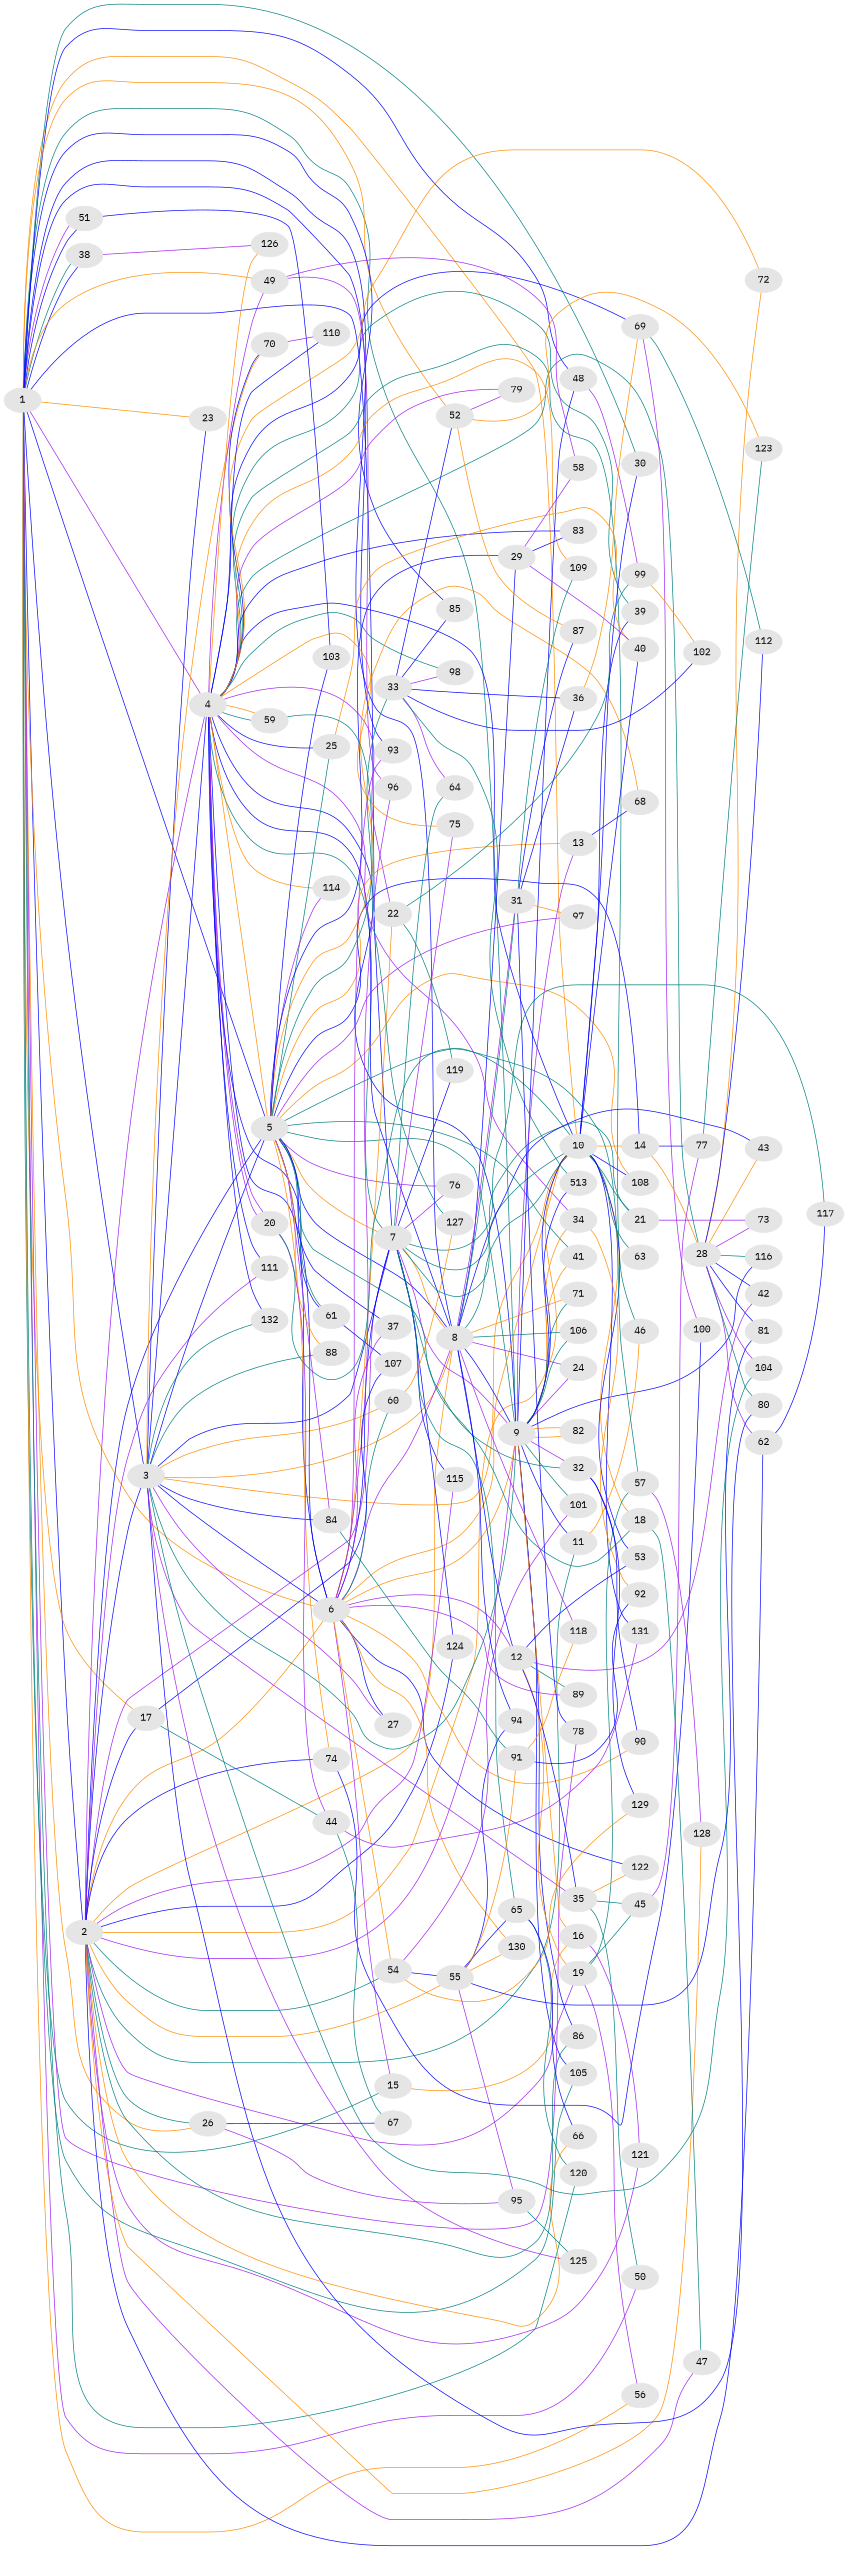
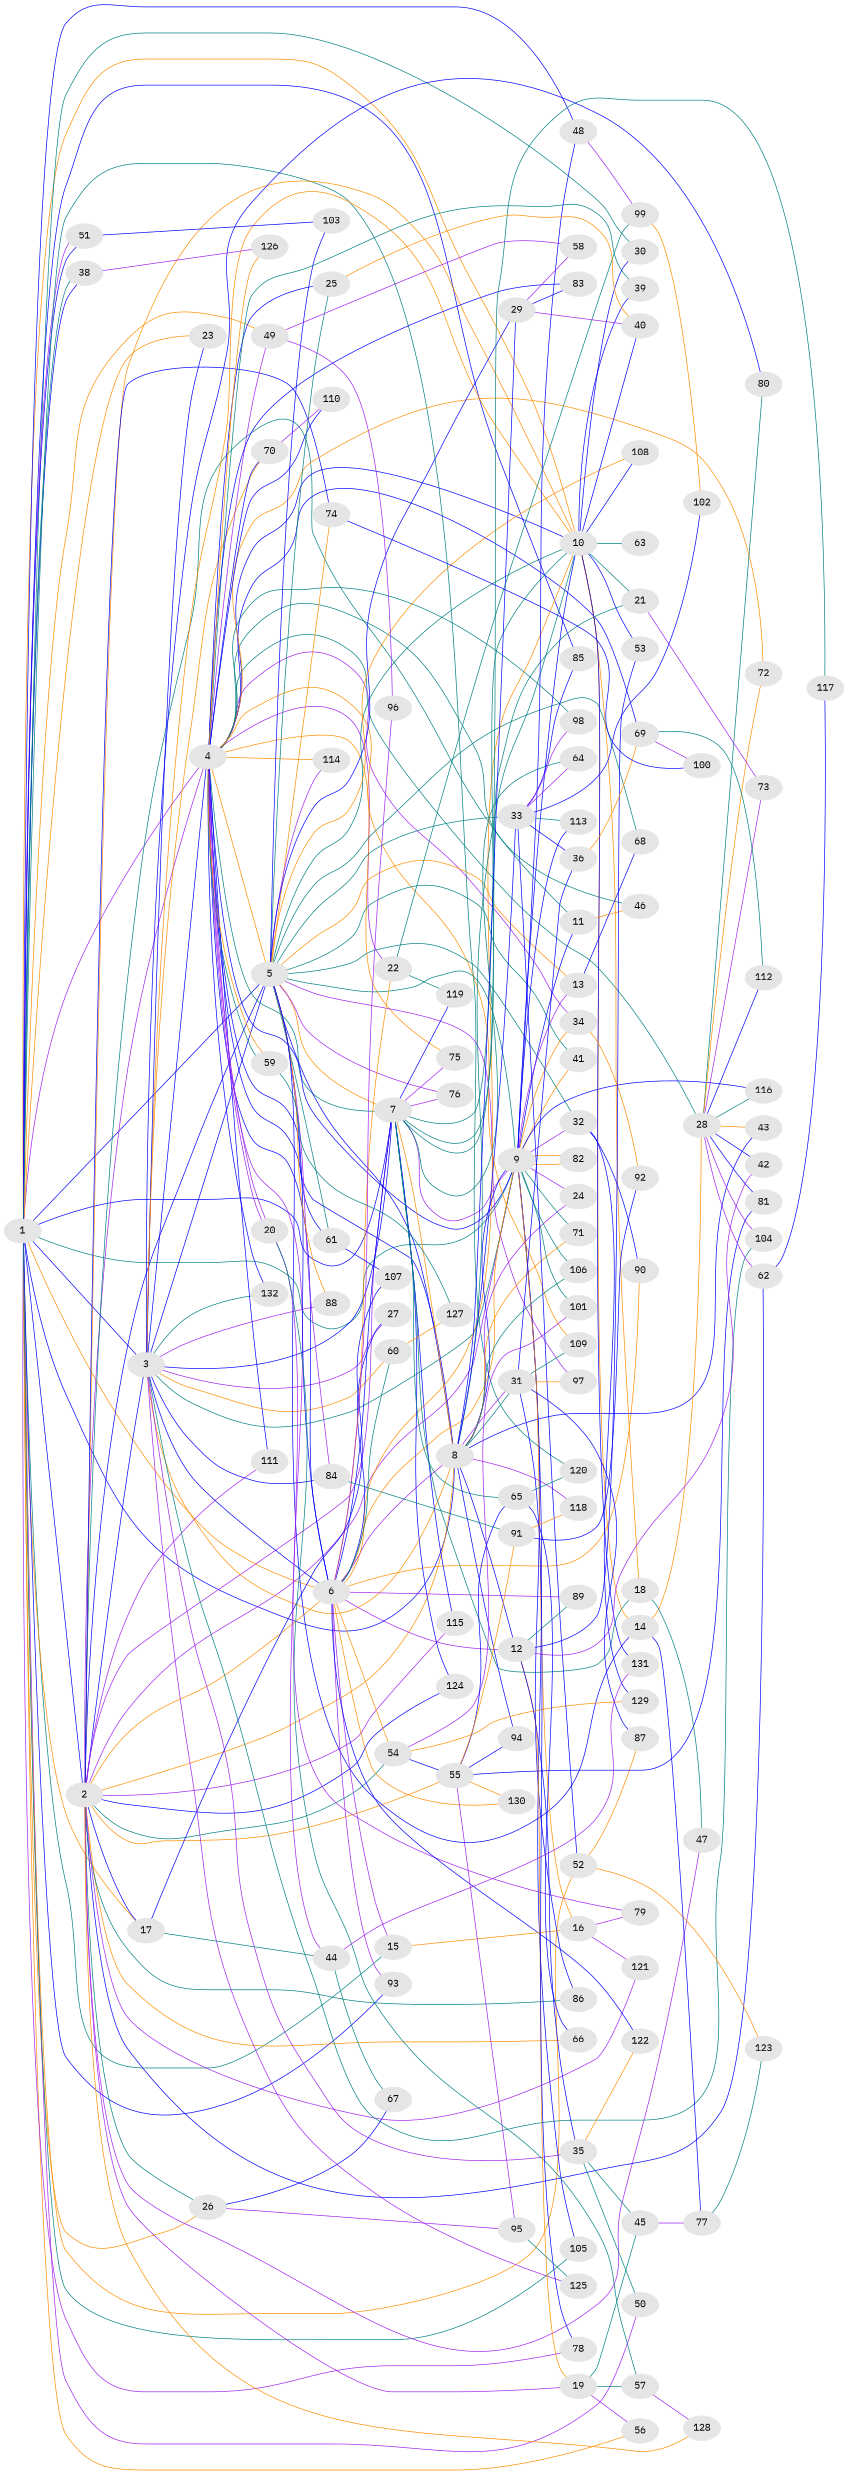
edge "79" -- "52": now "79" -- "16"
edge "68" -- "5": color darkorange -> teal
edge "33" -- "8": added
node "513": label "513" -> "113"
node "37": removed
edge "88" -- "3": color teal -> purple
